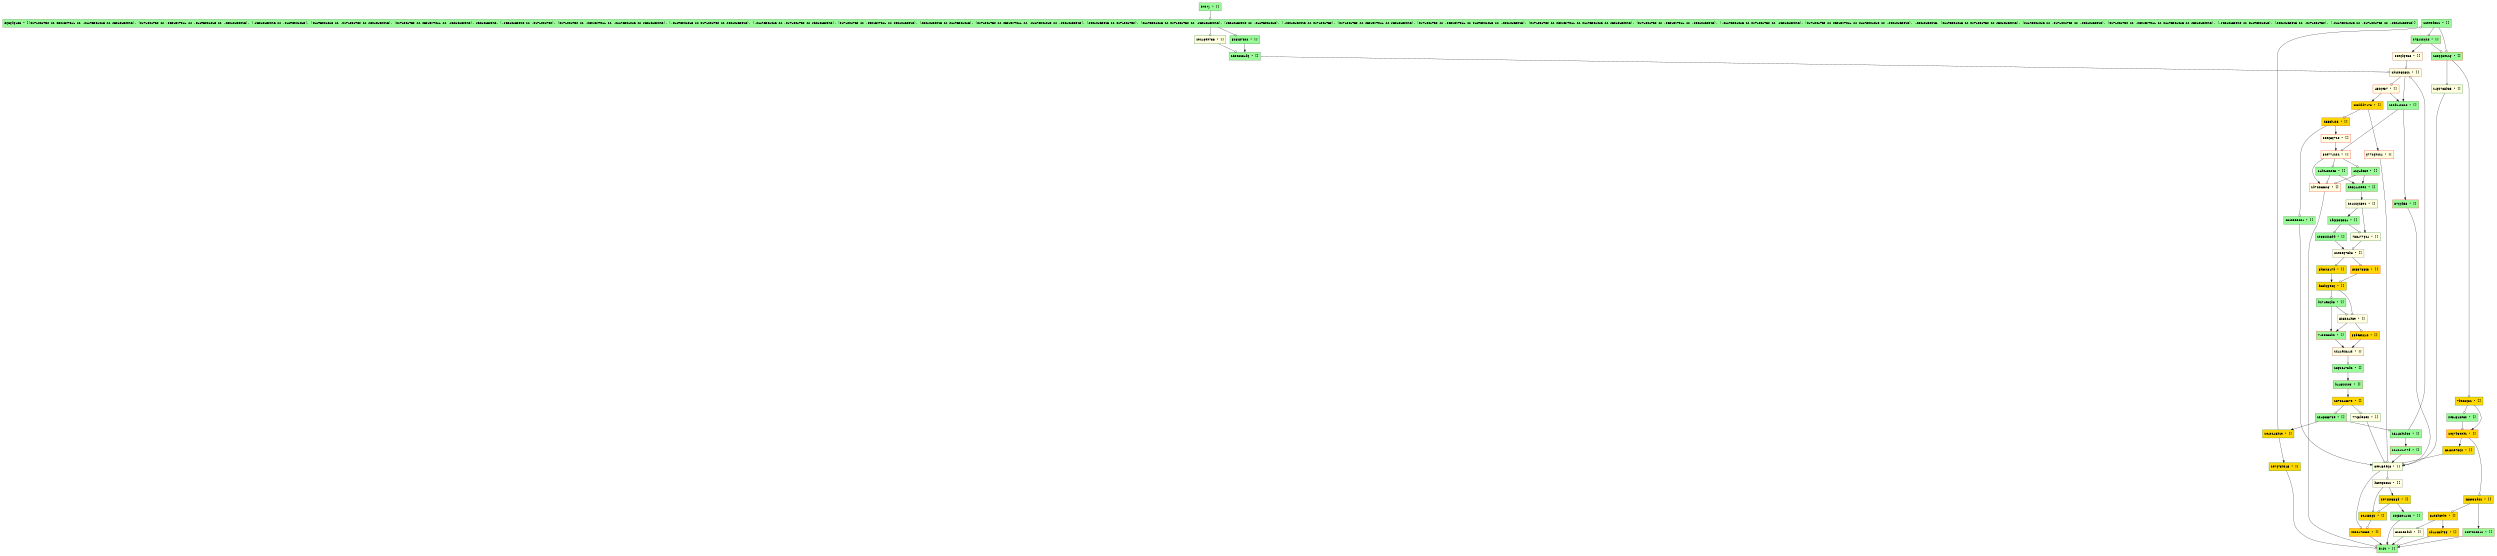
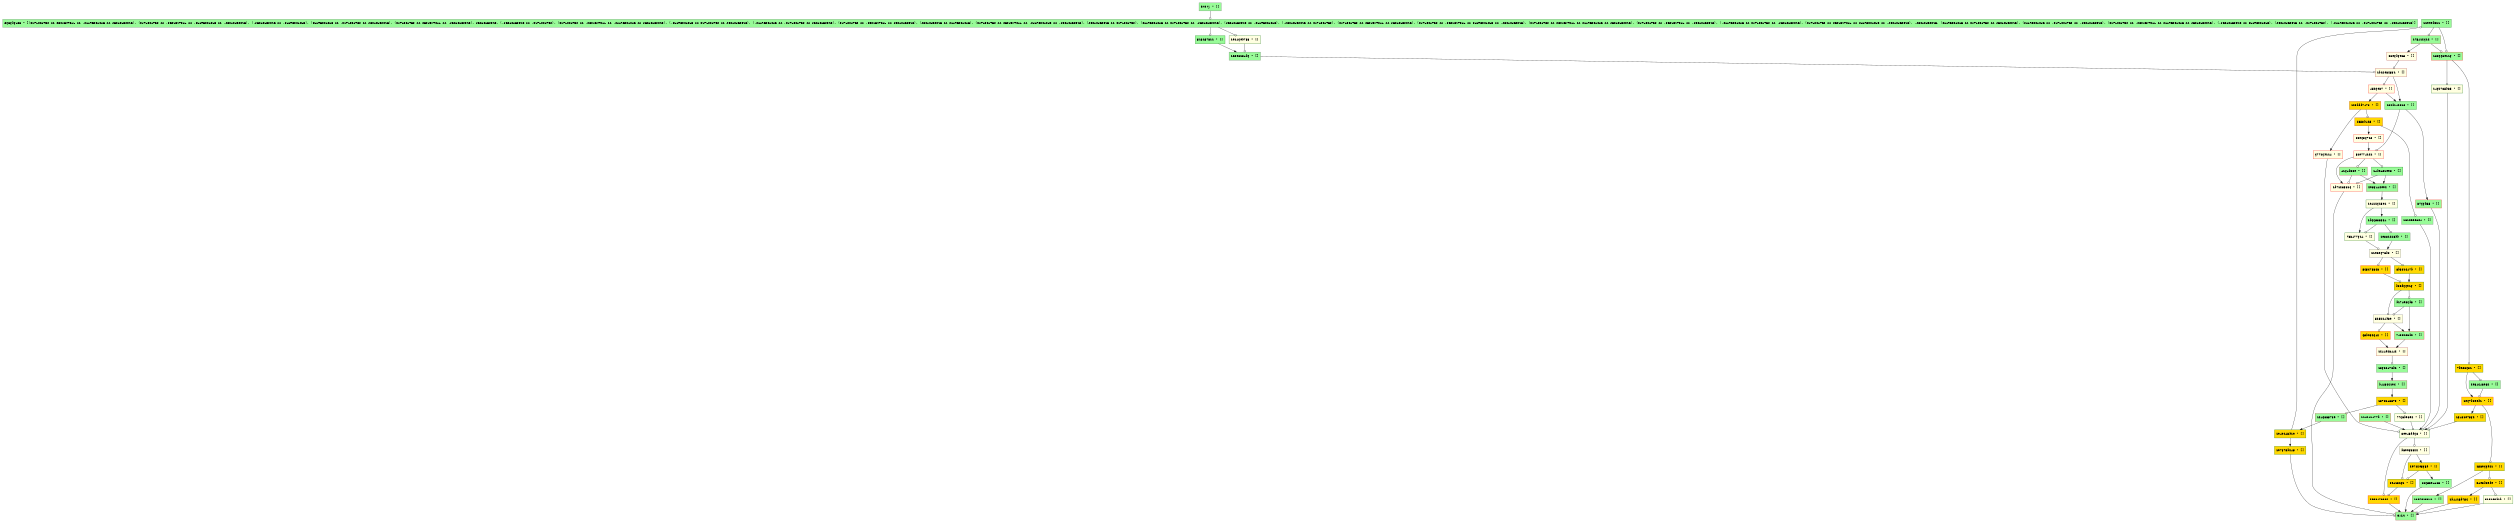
node "1544391920 - []": removed
